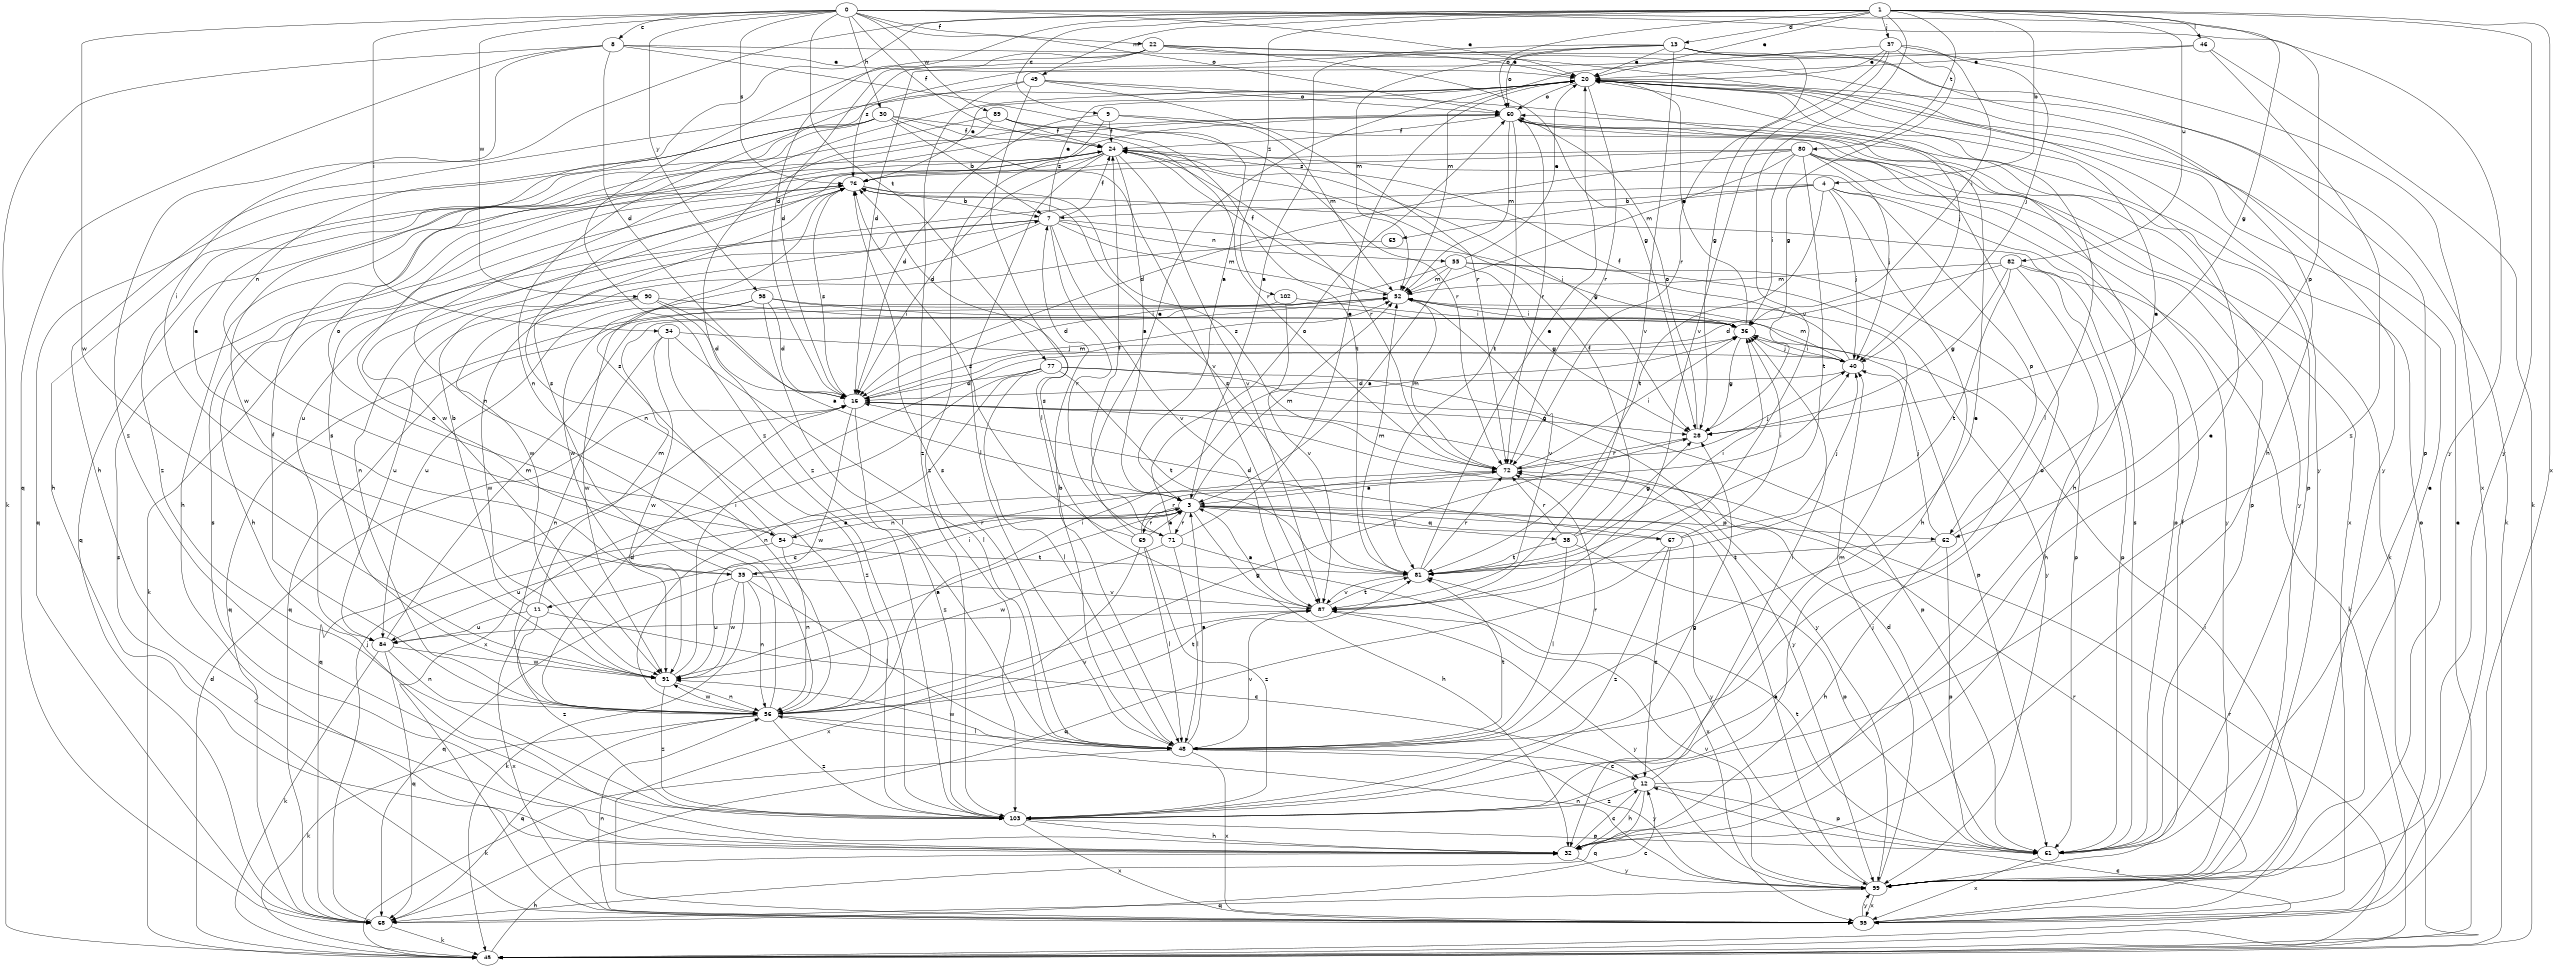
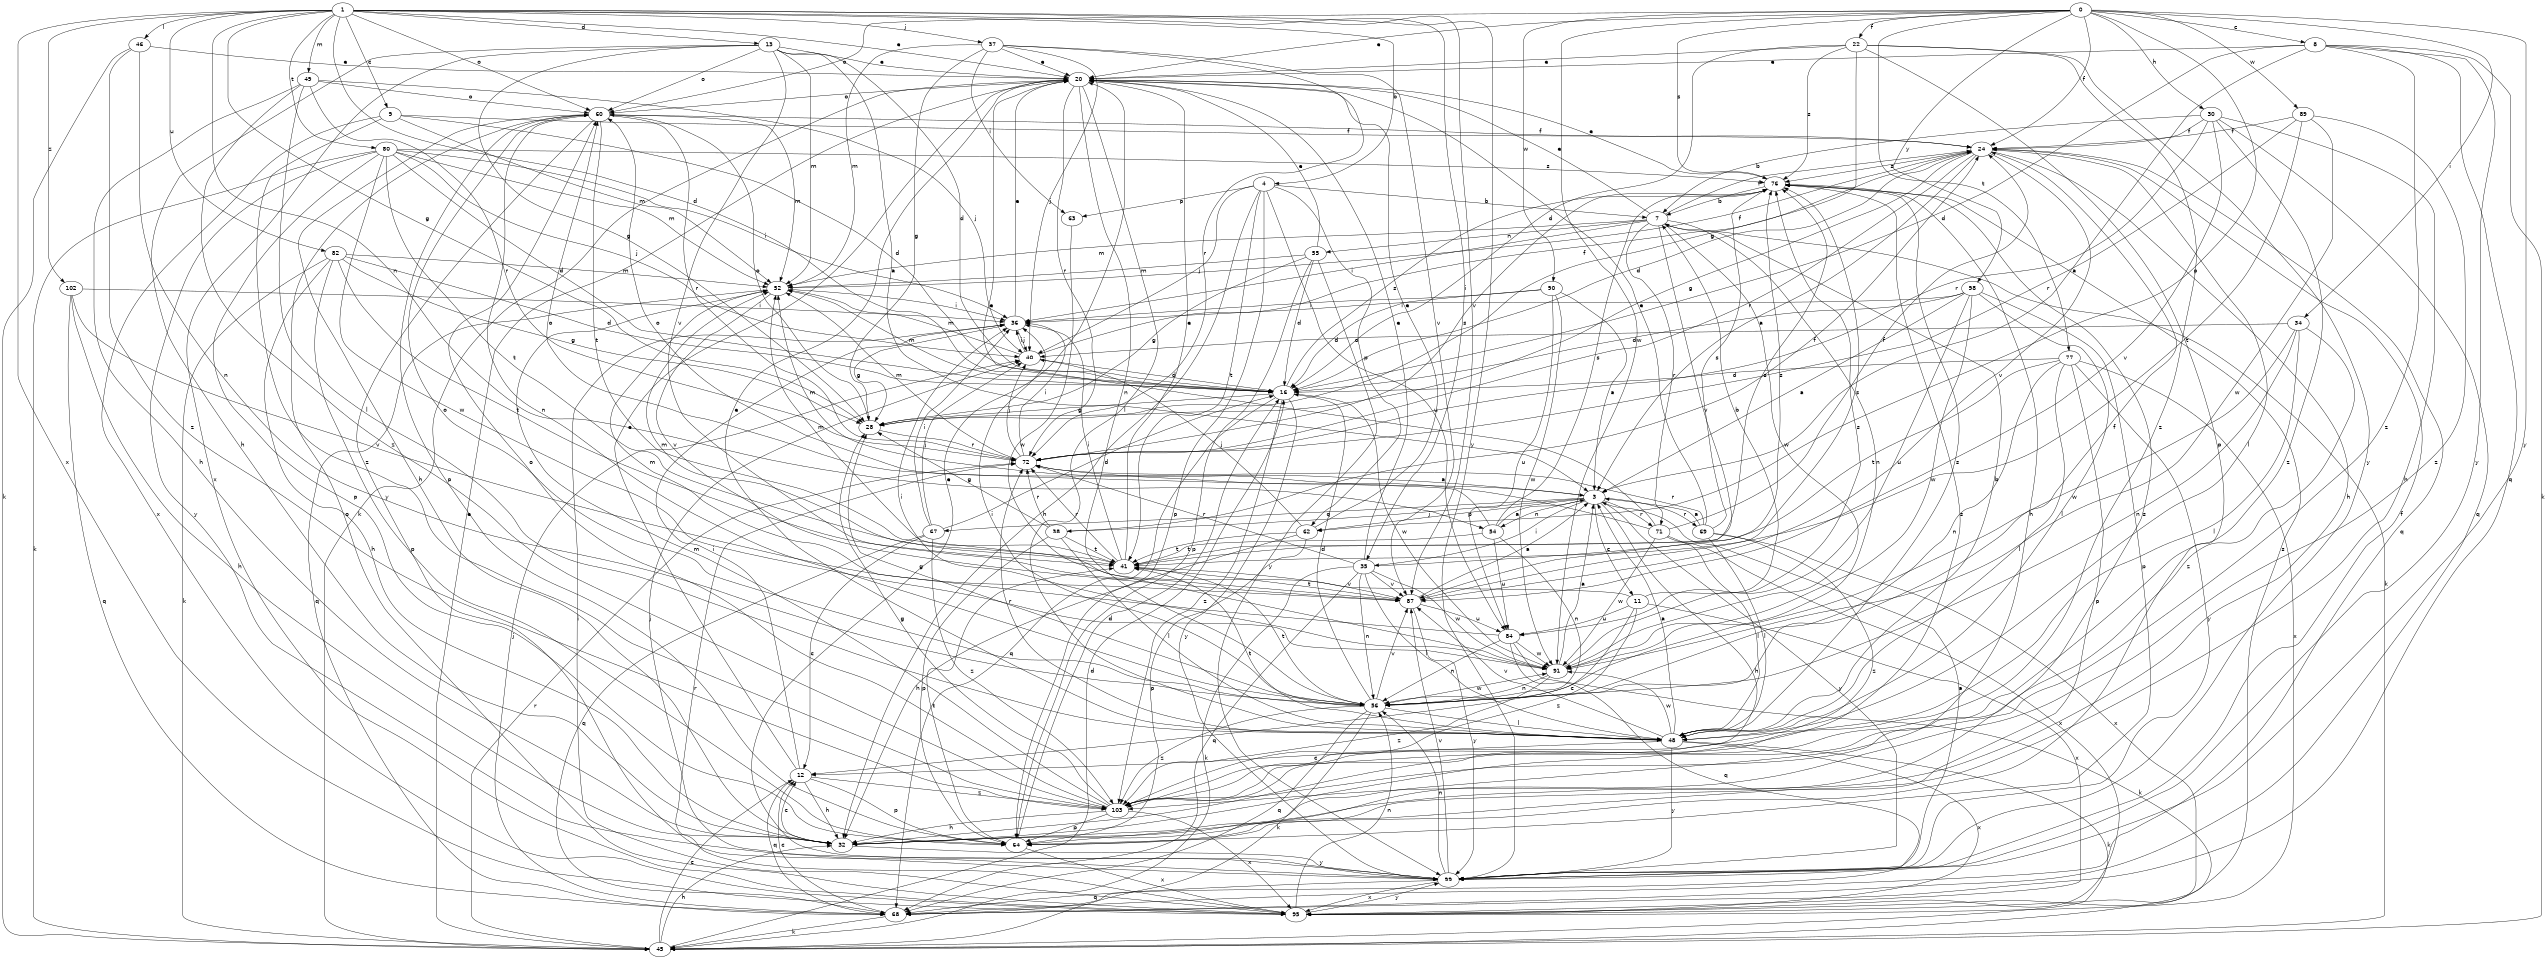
edge "37" -> "36": now "37" -> "63"
edge "76" -> "72": reversed
edge "34" -> "40": label "j" -> "o"
edge "55" -> "3": now "98" -> "3"
node "81": label "81" -> "41"
edge "102" -> "32": added, label "h"
node "61": label "61" -> "64"
